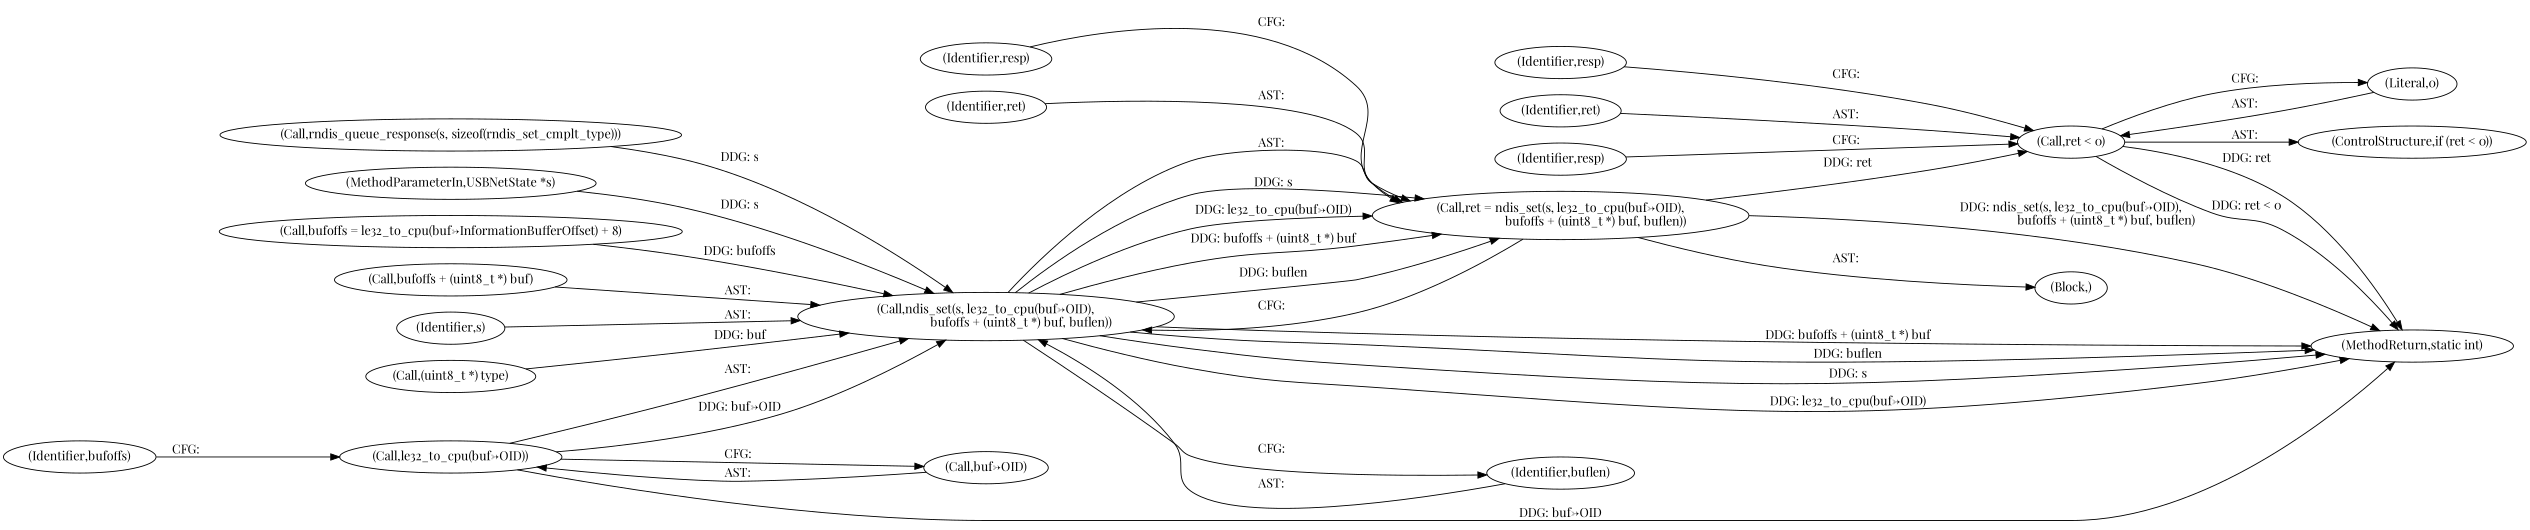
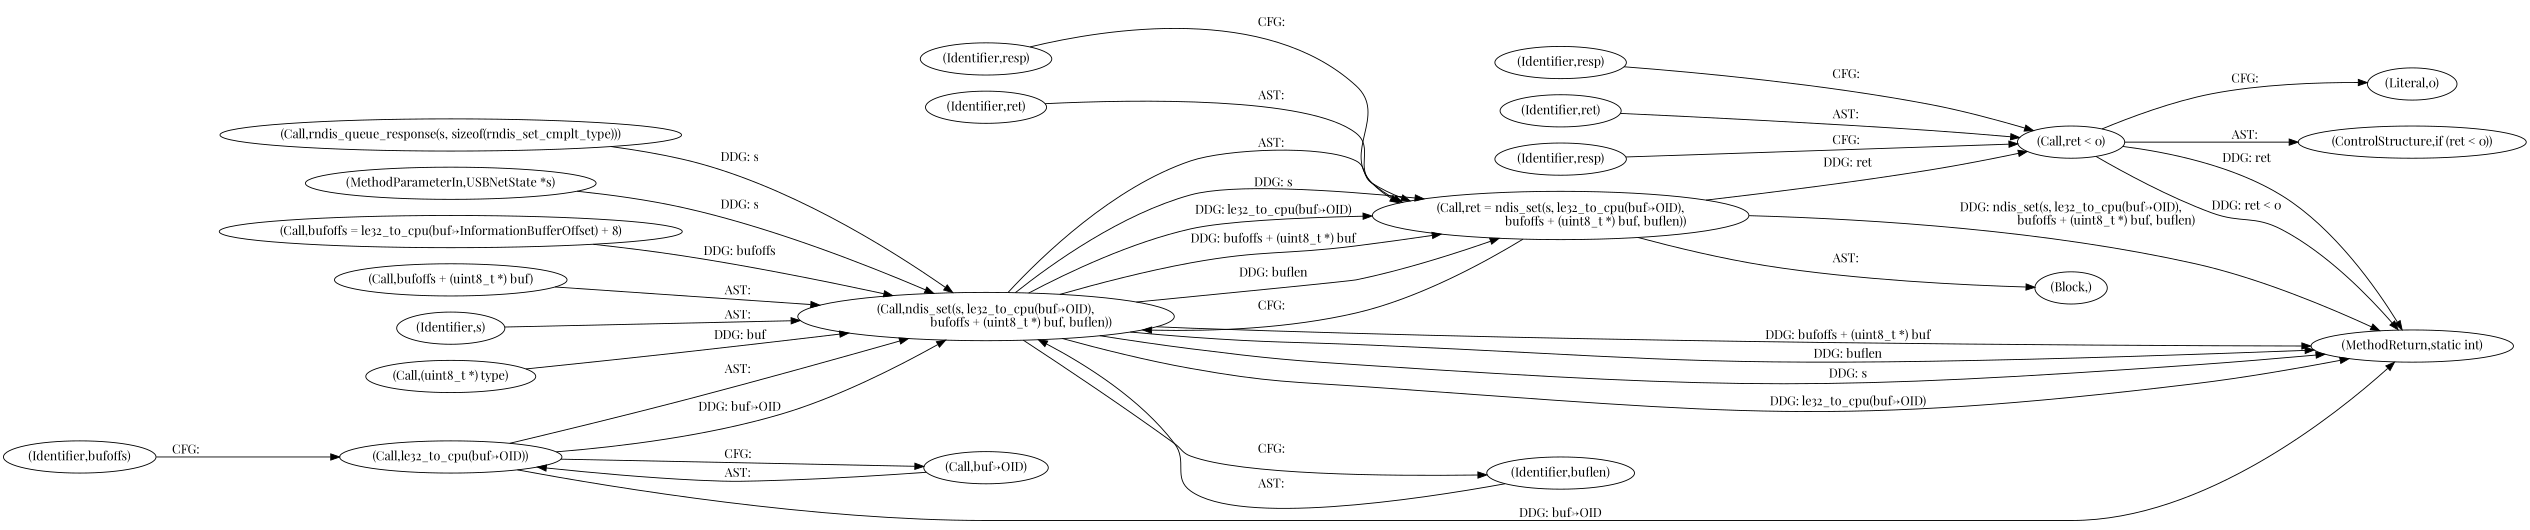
edge "(Literal,0)" -> "(Call,ret < 0)": removed, label "AST:"
